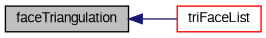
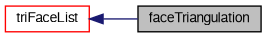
edge "triFaceList" -> "faceTriangulation": reversed
